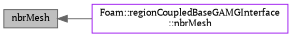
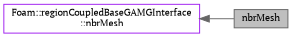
edge "Foam::regionCoupledBaseGAMGInterface ::nbrMesh" -> "nbrMesh": reversed
